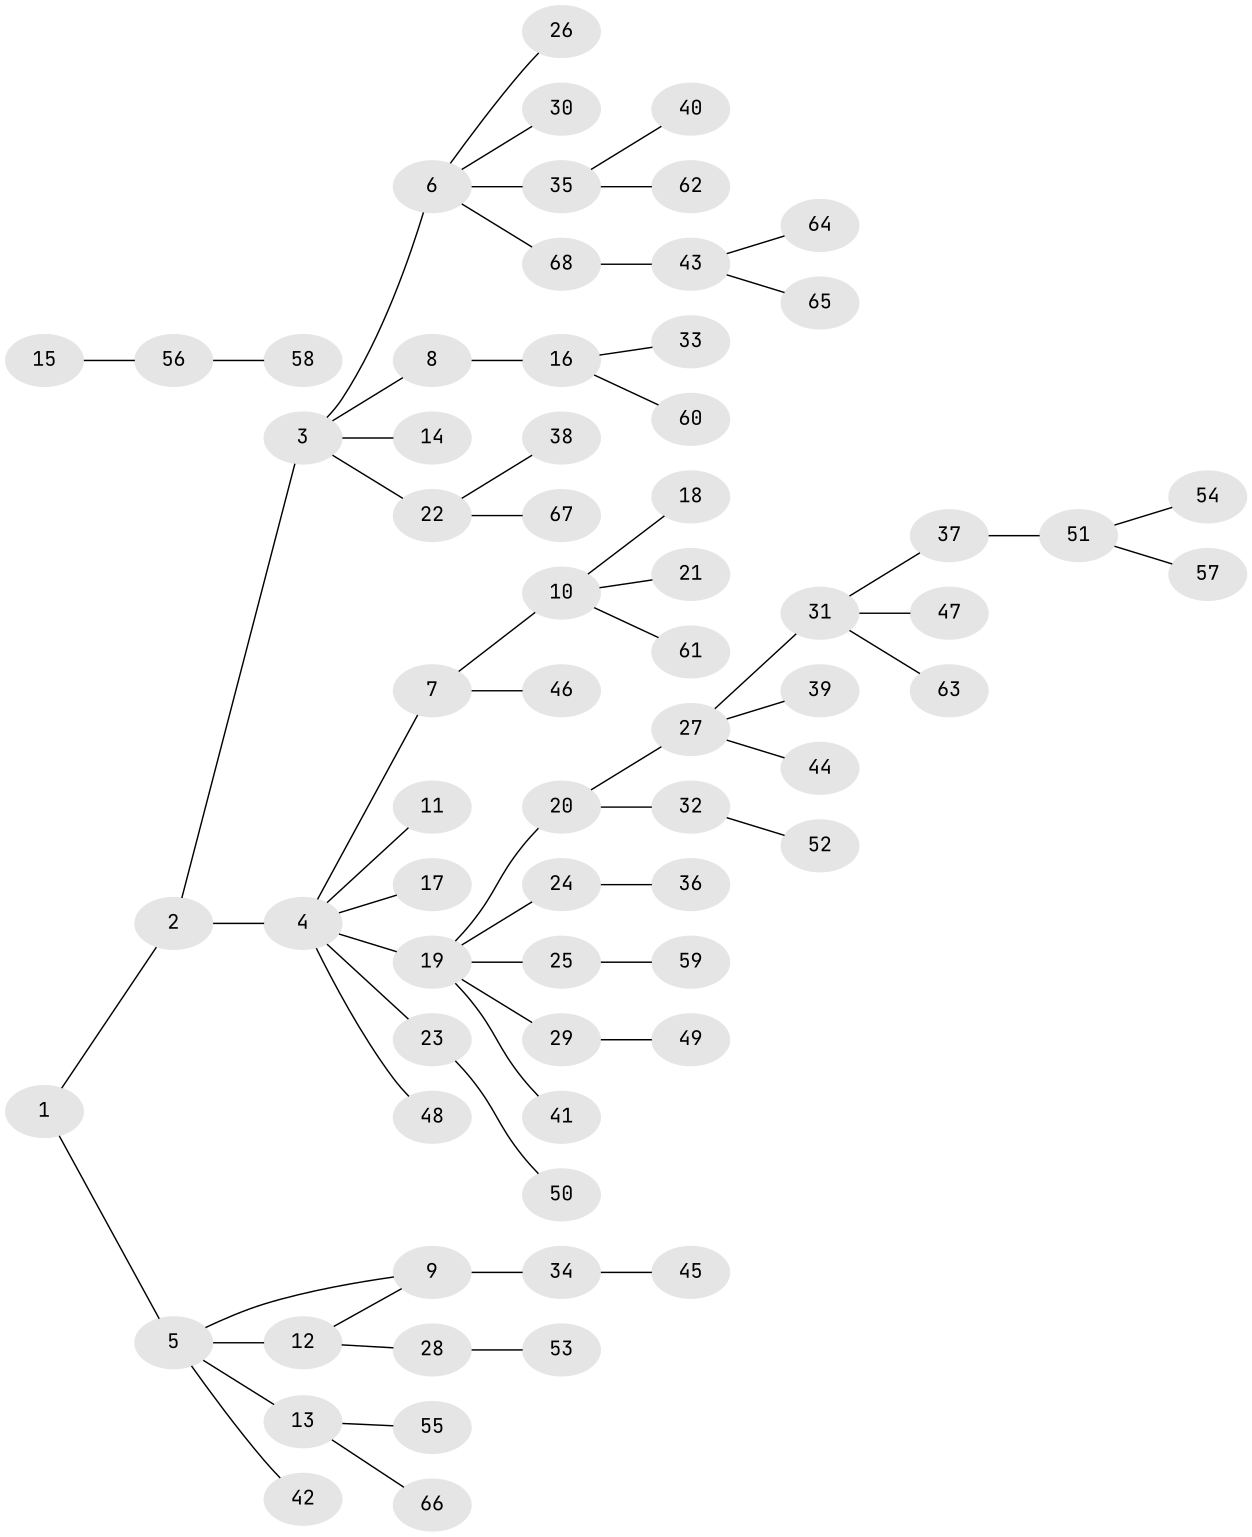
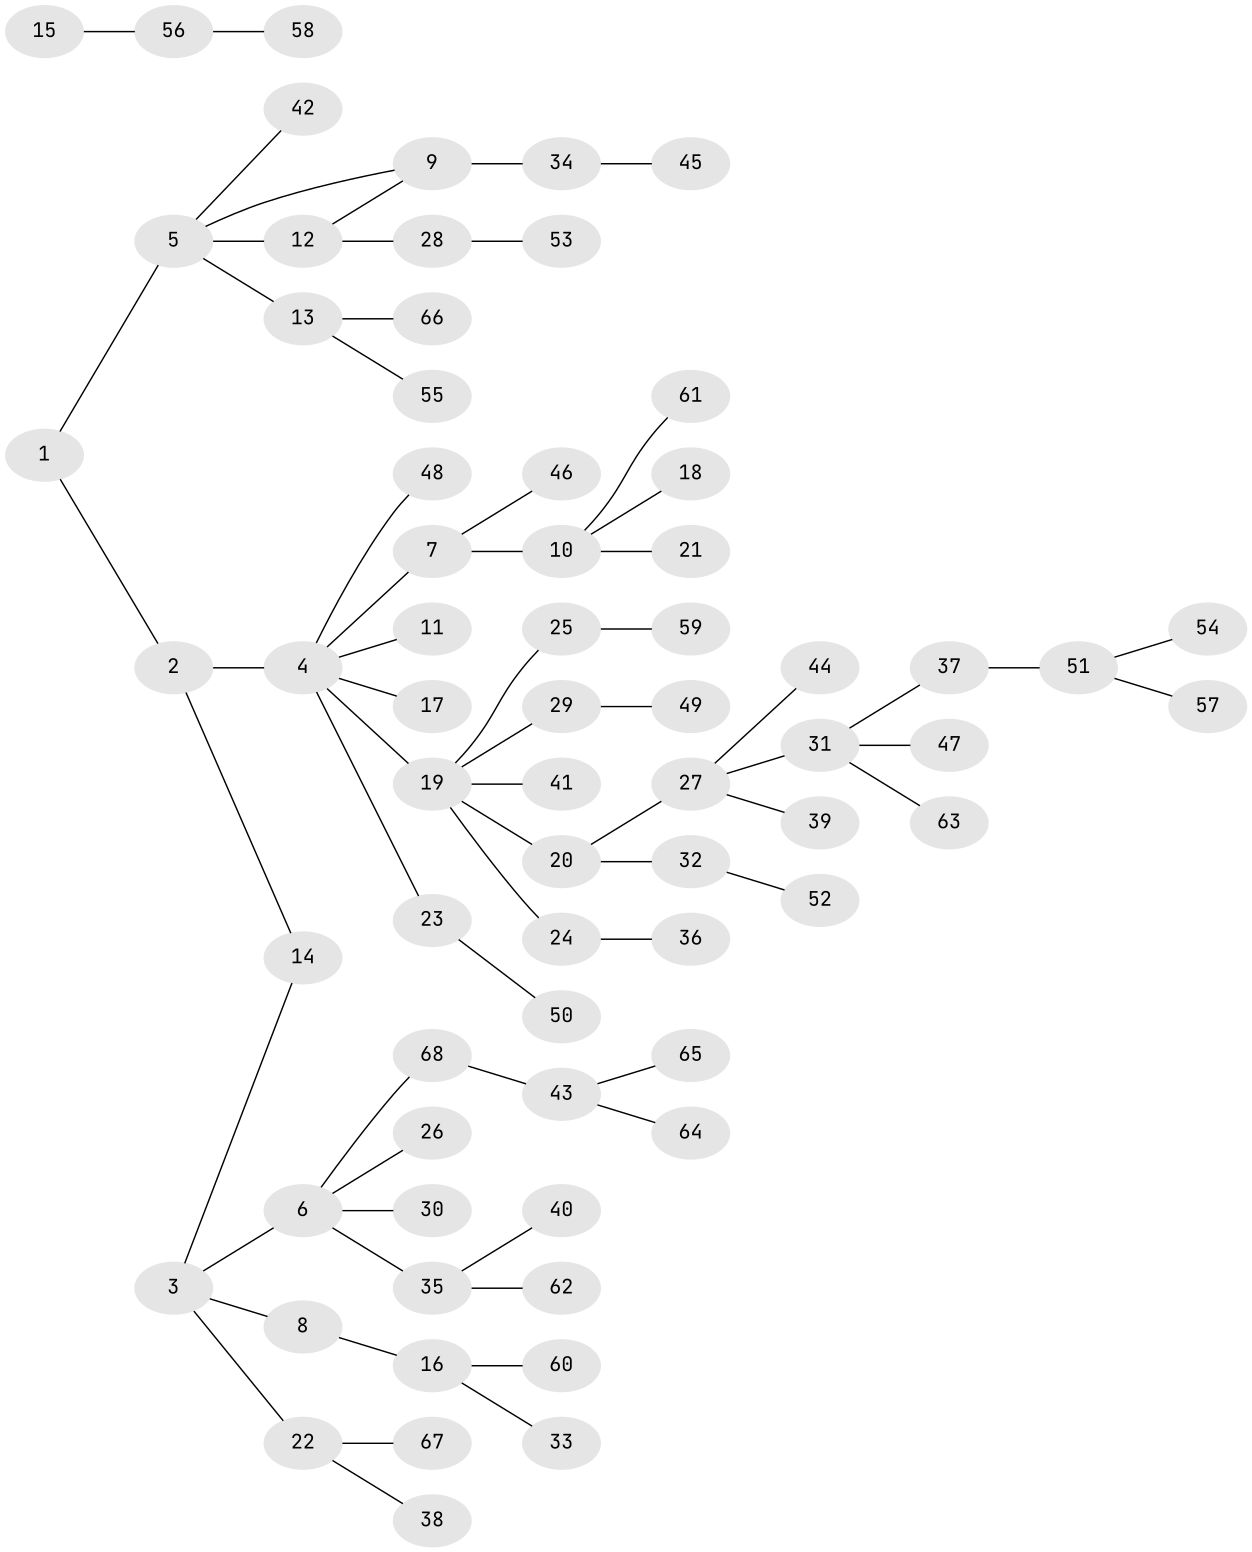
edge "3" -- "2": now "14" -- "2"
